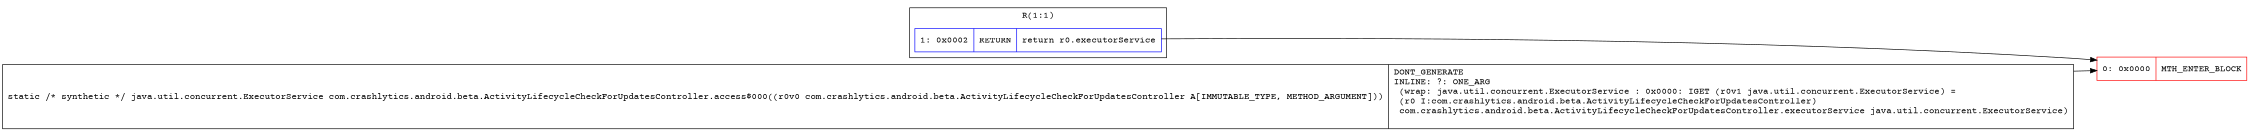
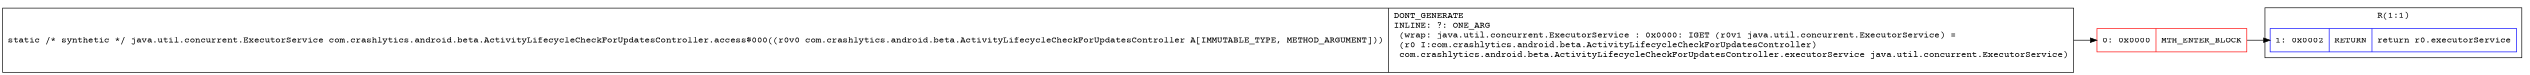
edge "1: 0x0002" -> "0: 0x0000": reversed
